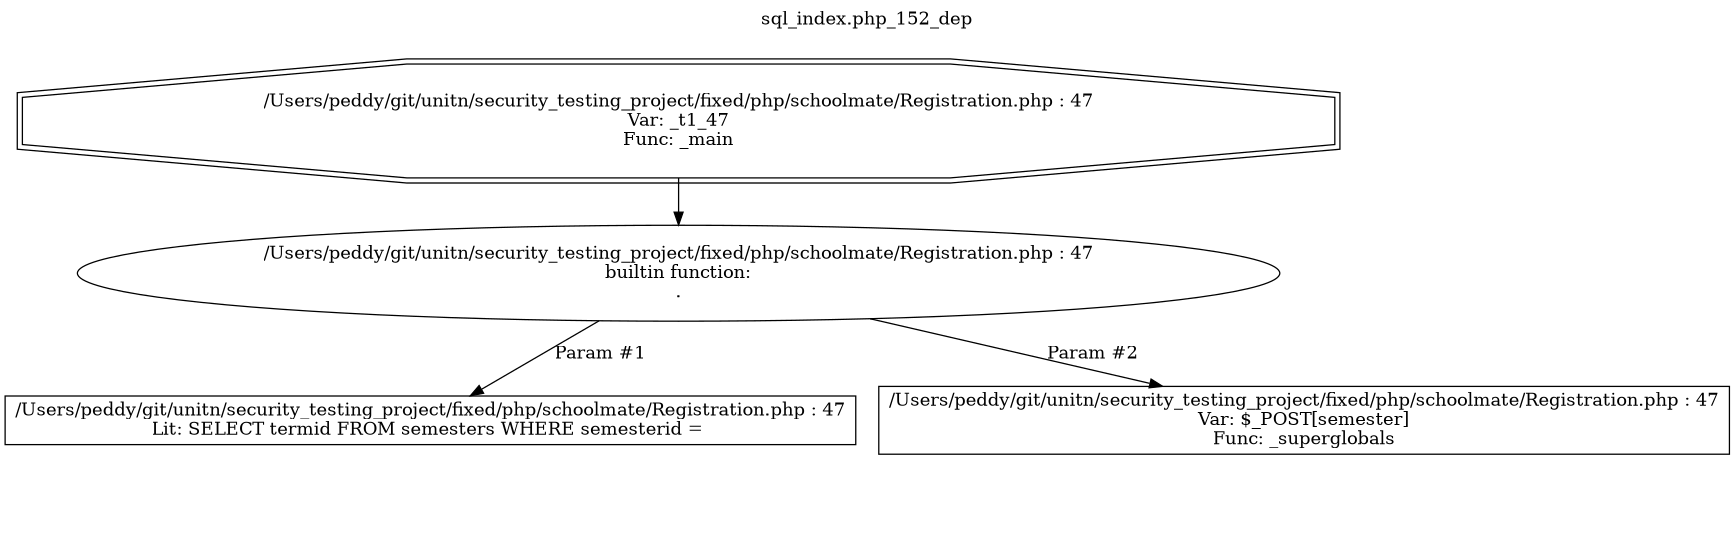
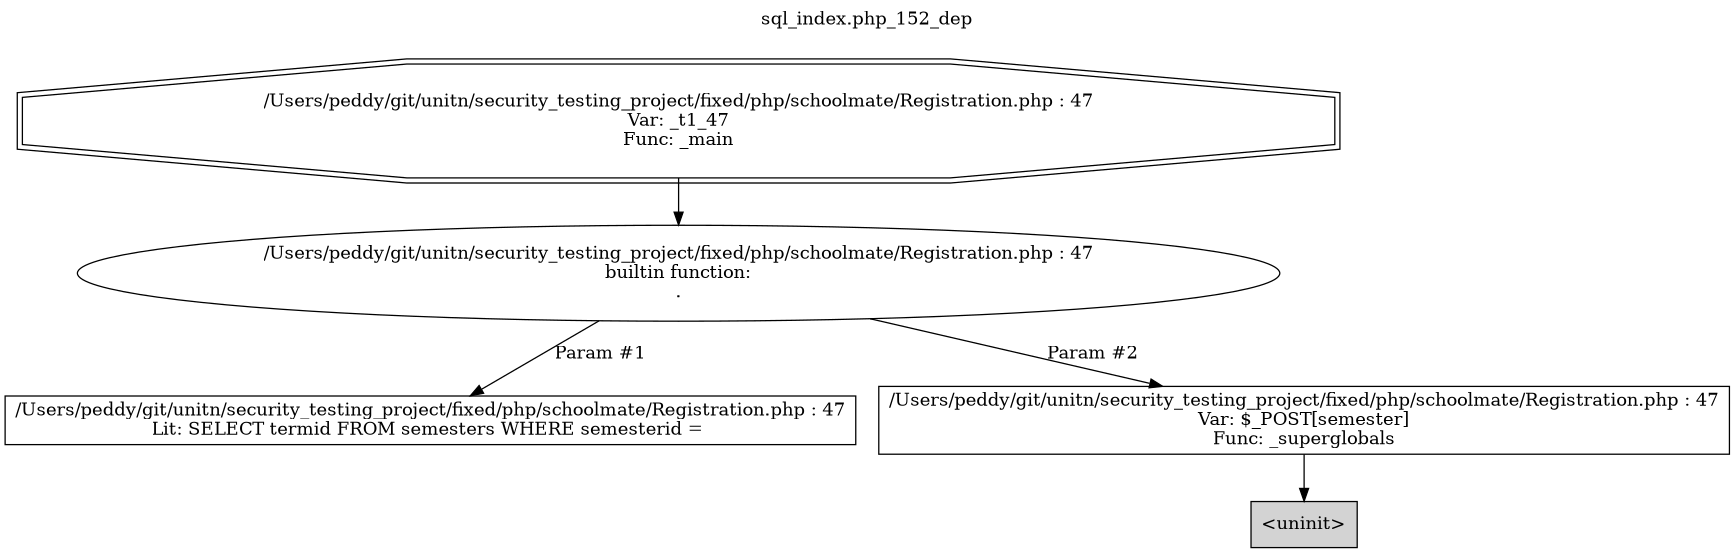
node "<uninit>": added
